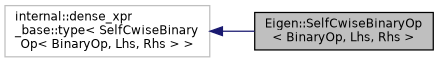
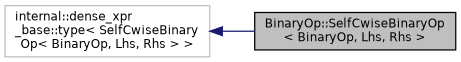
node "Eigen::SelfCwiseBinaryOp < BinaryOp, Lhs, Rhs >": label "Eigen::SelfCwiseBinaryOp < BinaryOp, Lhs, Rhs >" -> "BinaryOp::SelfCwiseBinaryOp < BinaryOp, Lhs, Rhs >"
